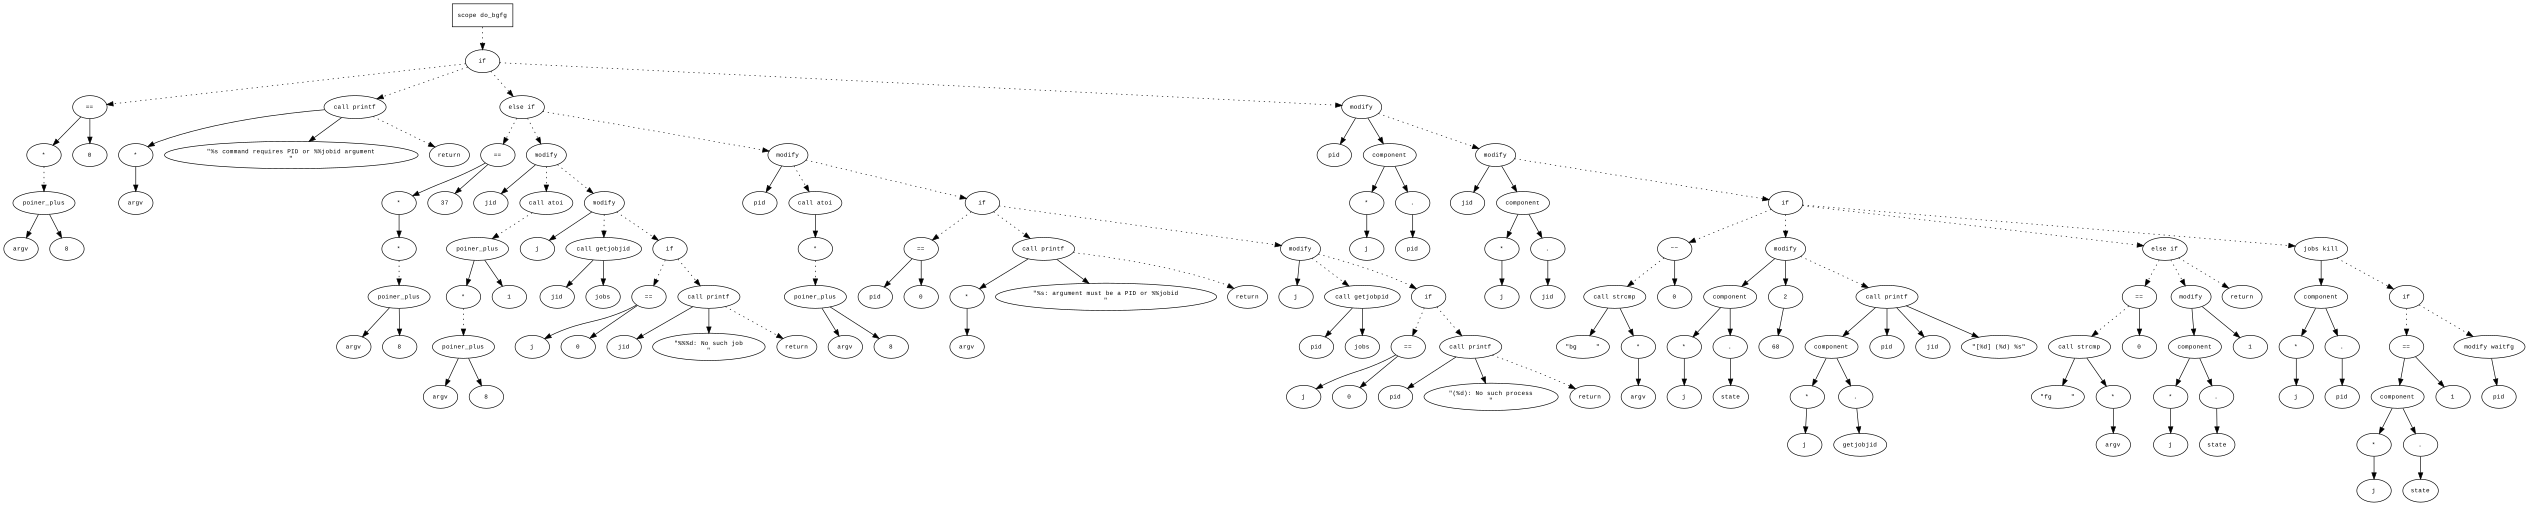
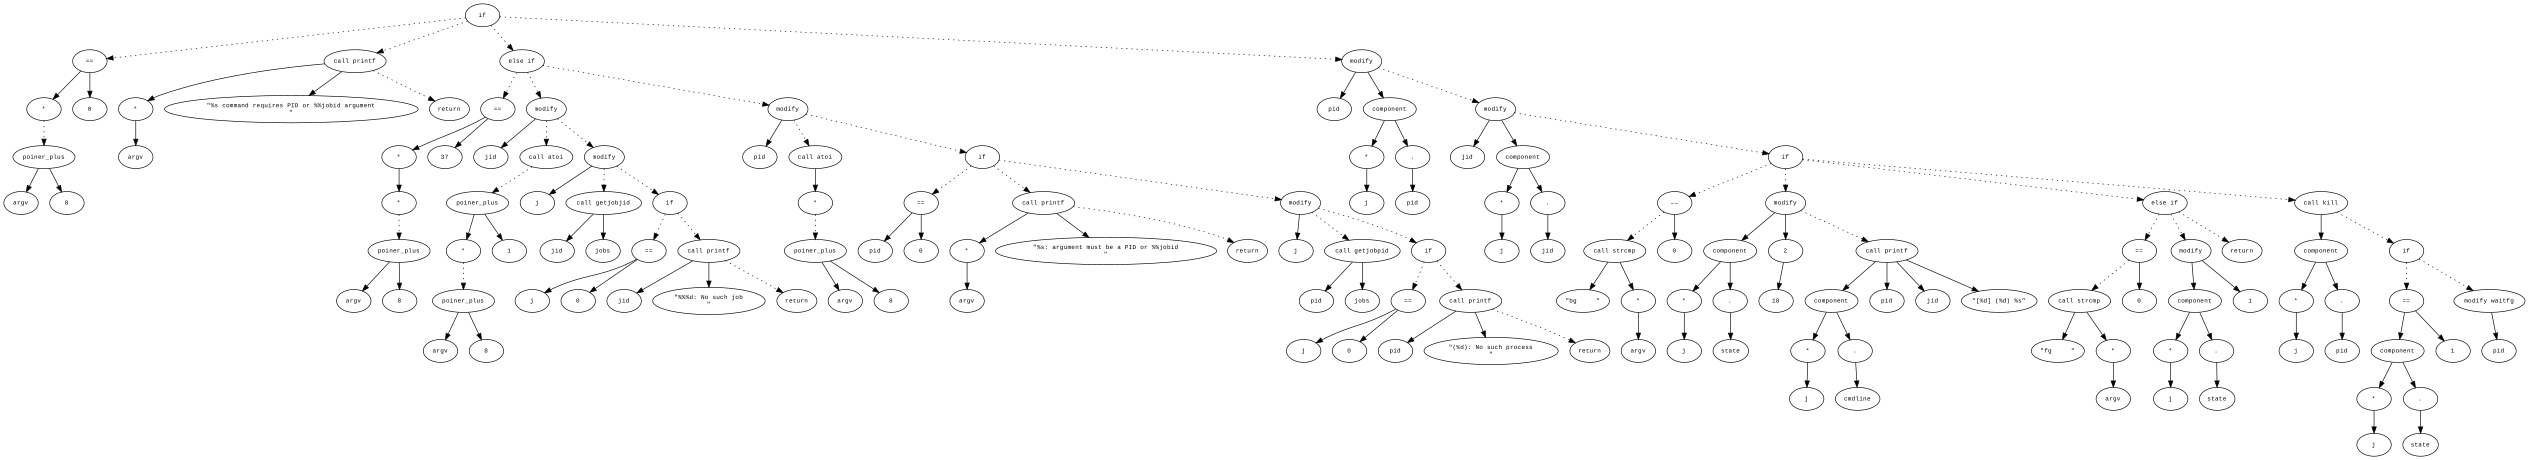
node "scope do_bgfg": removed
node "jobs kill": label "jobs kill" -> "call kill"
node "68": label "68" -> "18"
node "getjobjid": label "getjobjid" -> "cmdline"
